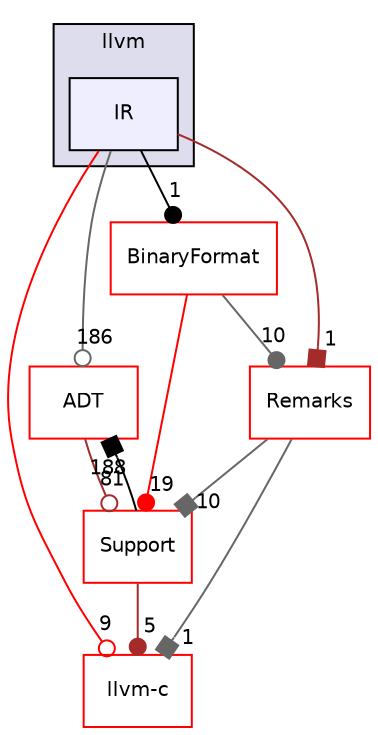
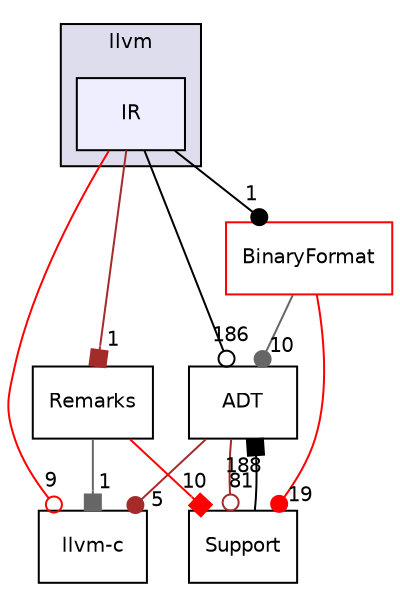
edge "IR" -> "ADT": color gray40 -> black
edge "BinaryFormat" -> "Remarks": now "BinaryFormat" -> "ADT"
node "ADT": color red -> black
node "Remarks": color red -> black
edge "Remarks" -> "Support": color gray40 -> red
node "Support": color red -> black
edge "Support" -> "llvm-c": now "ADT" -> "llvm-c"
node "llvm-c": color red -> black
